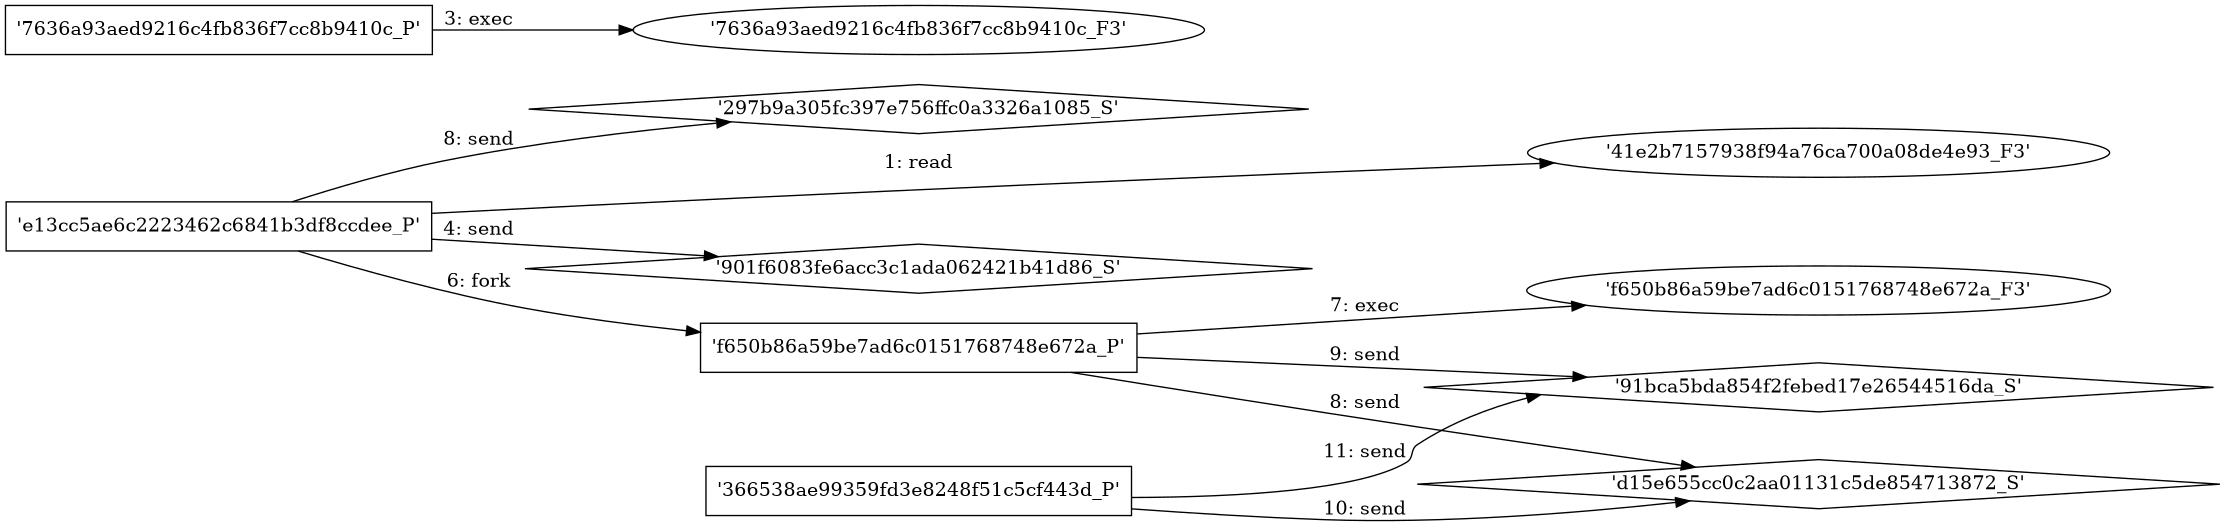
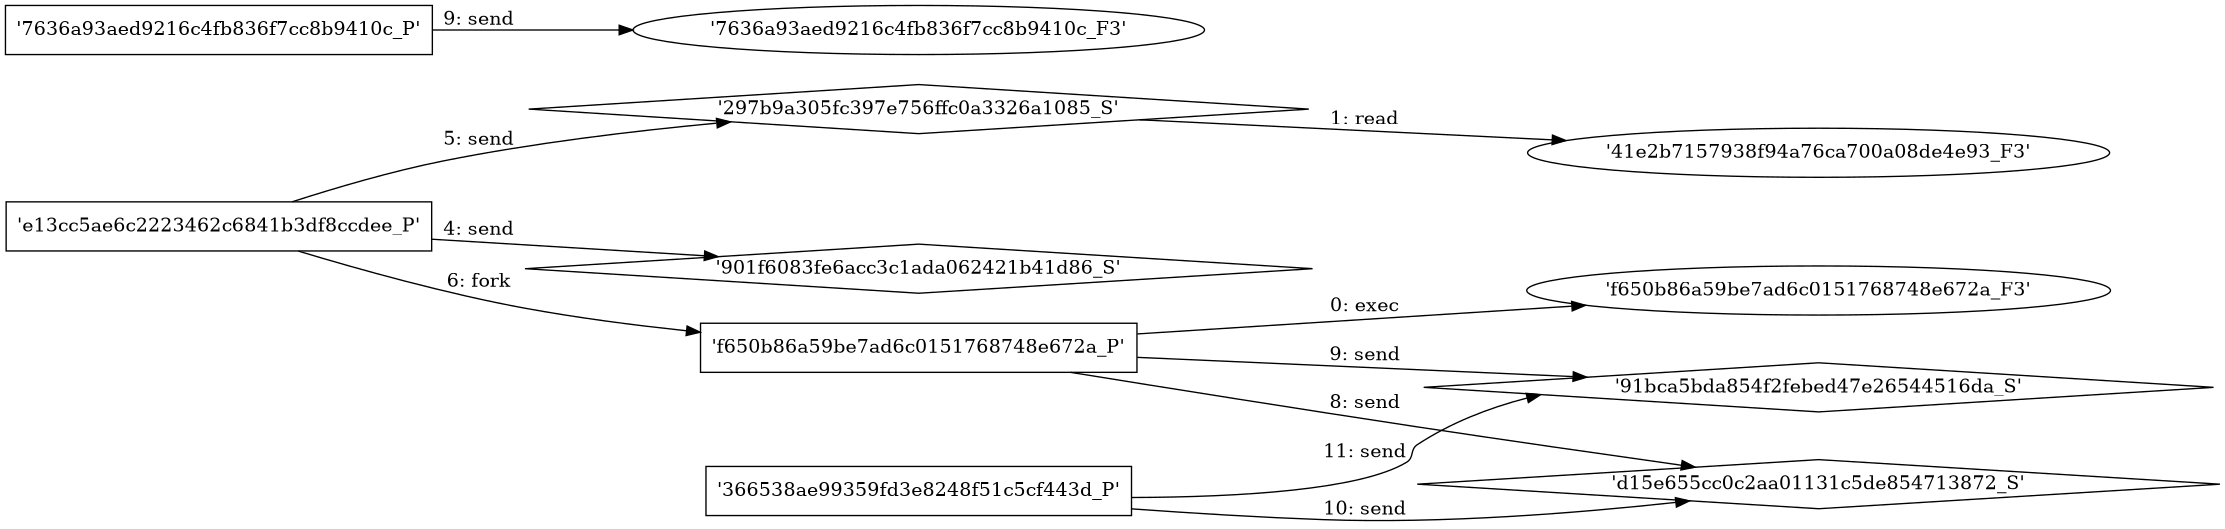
edge "'7636a93aed9216c4fb836f7cc8b9410c_P'" -> "'7636a93aed9216c4fb836f7cc8b9410c_F3'": label "3: exec" -> "9: send"
edge "'e13cc5ae6c2223462c6841b3df8ccdee_P'" -> "'297b9a305fc397e756ffc0a3326a1085_S'": label "8: send" -> "5: send"
edge "'e13cc5ae6c2223462c6841b3df8ccdee_P'" -> "'41e2b7157938f94a76ca700a08de4e93_F3'": now "'297b9a305fc397e756ffc0a3326a1085_S'" -> "'41e2b7157938f94a76ca700a08de4e93_F3'"
edge "'f650b86a59be7ad6c0151768748e672a_P'" -> "'f650b86a59be7ad6c0151768748e672a_F3'": label "7: exec" -> "0: exec"
node "'91bca5bda854f2febed17e26544516da_S'": label "'91bca5bda854f2febed17e26544516da_S'" -> "'91bca5bda854f2febed47e26544516da_S'"
